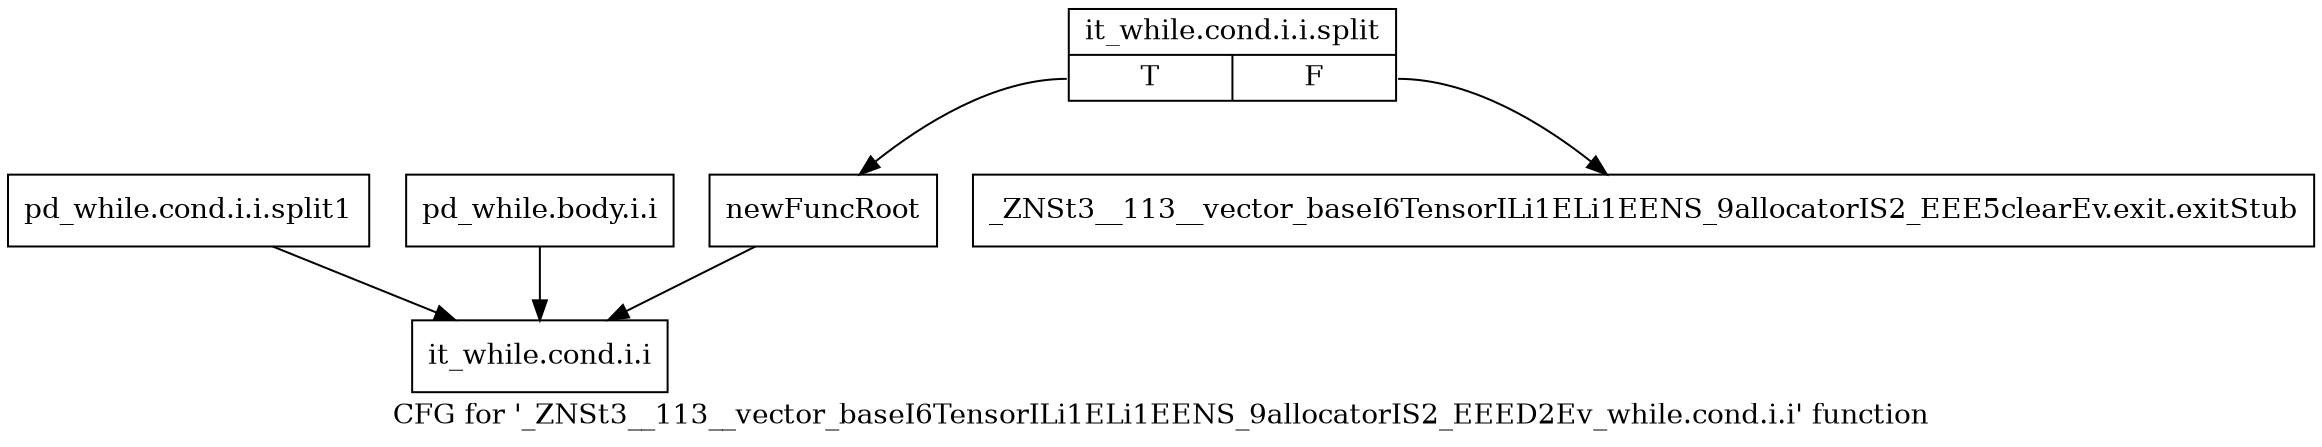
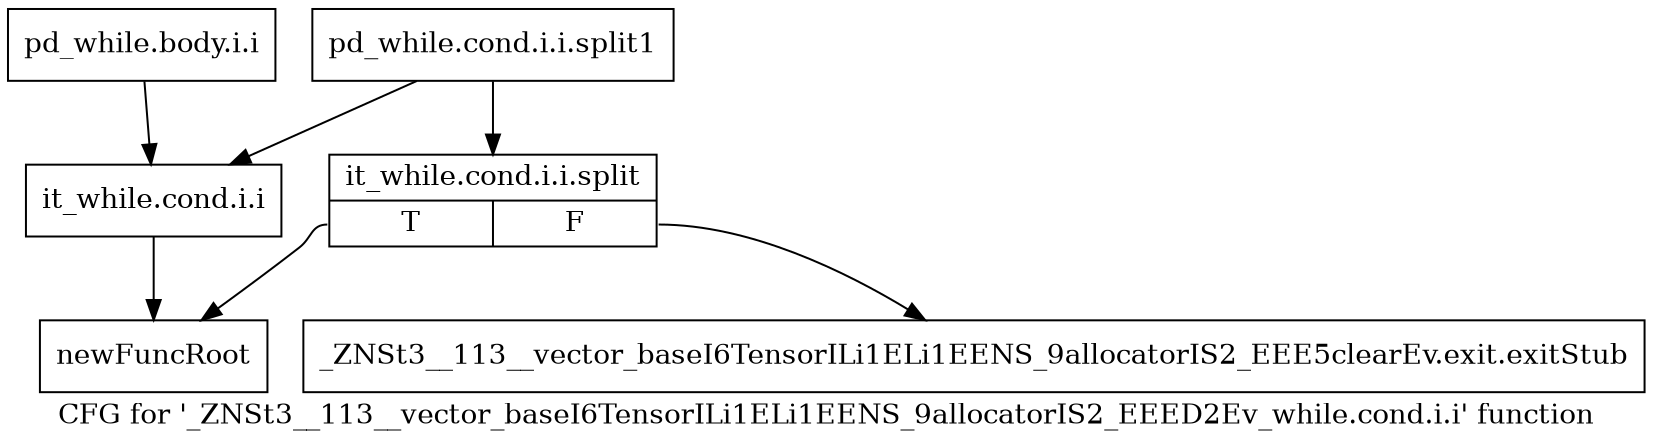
edge "pd_while.cond.i.i.split1" -> "it_while.cond.i.i.split": added
edge "newFuncRoot" -> "it_while.cond.i.i": reversed
